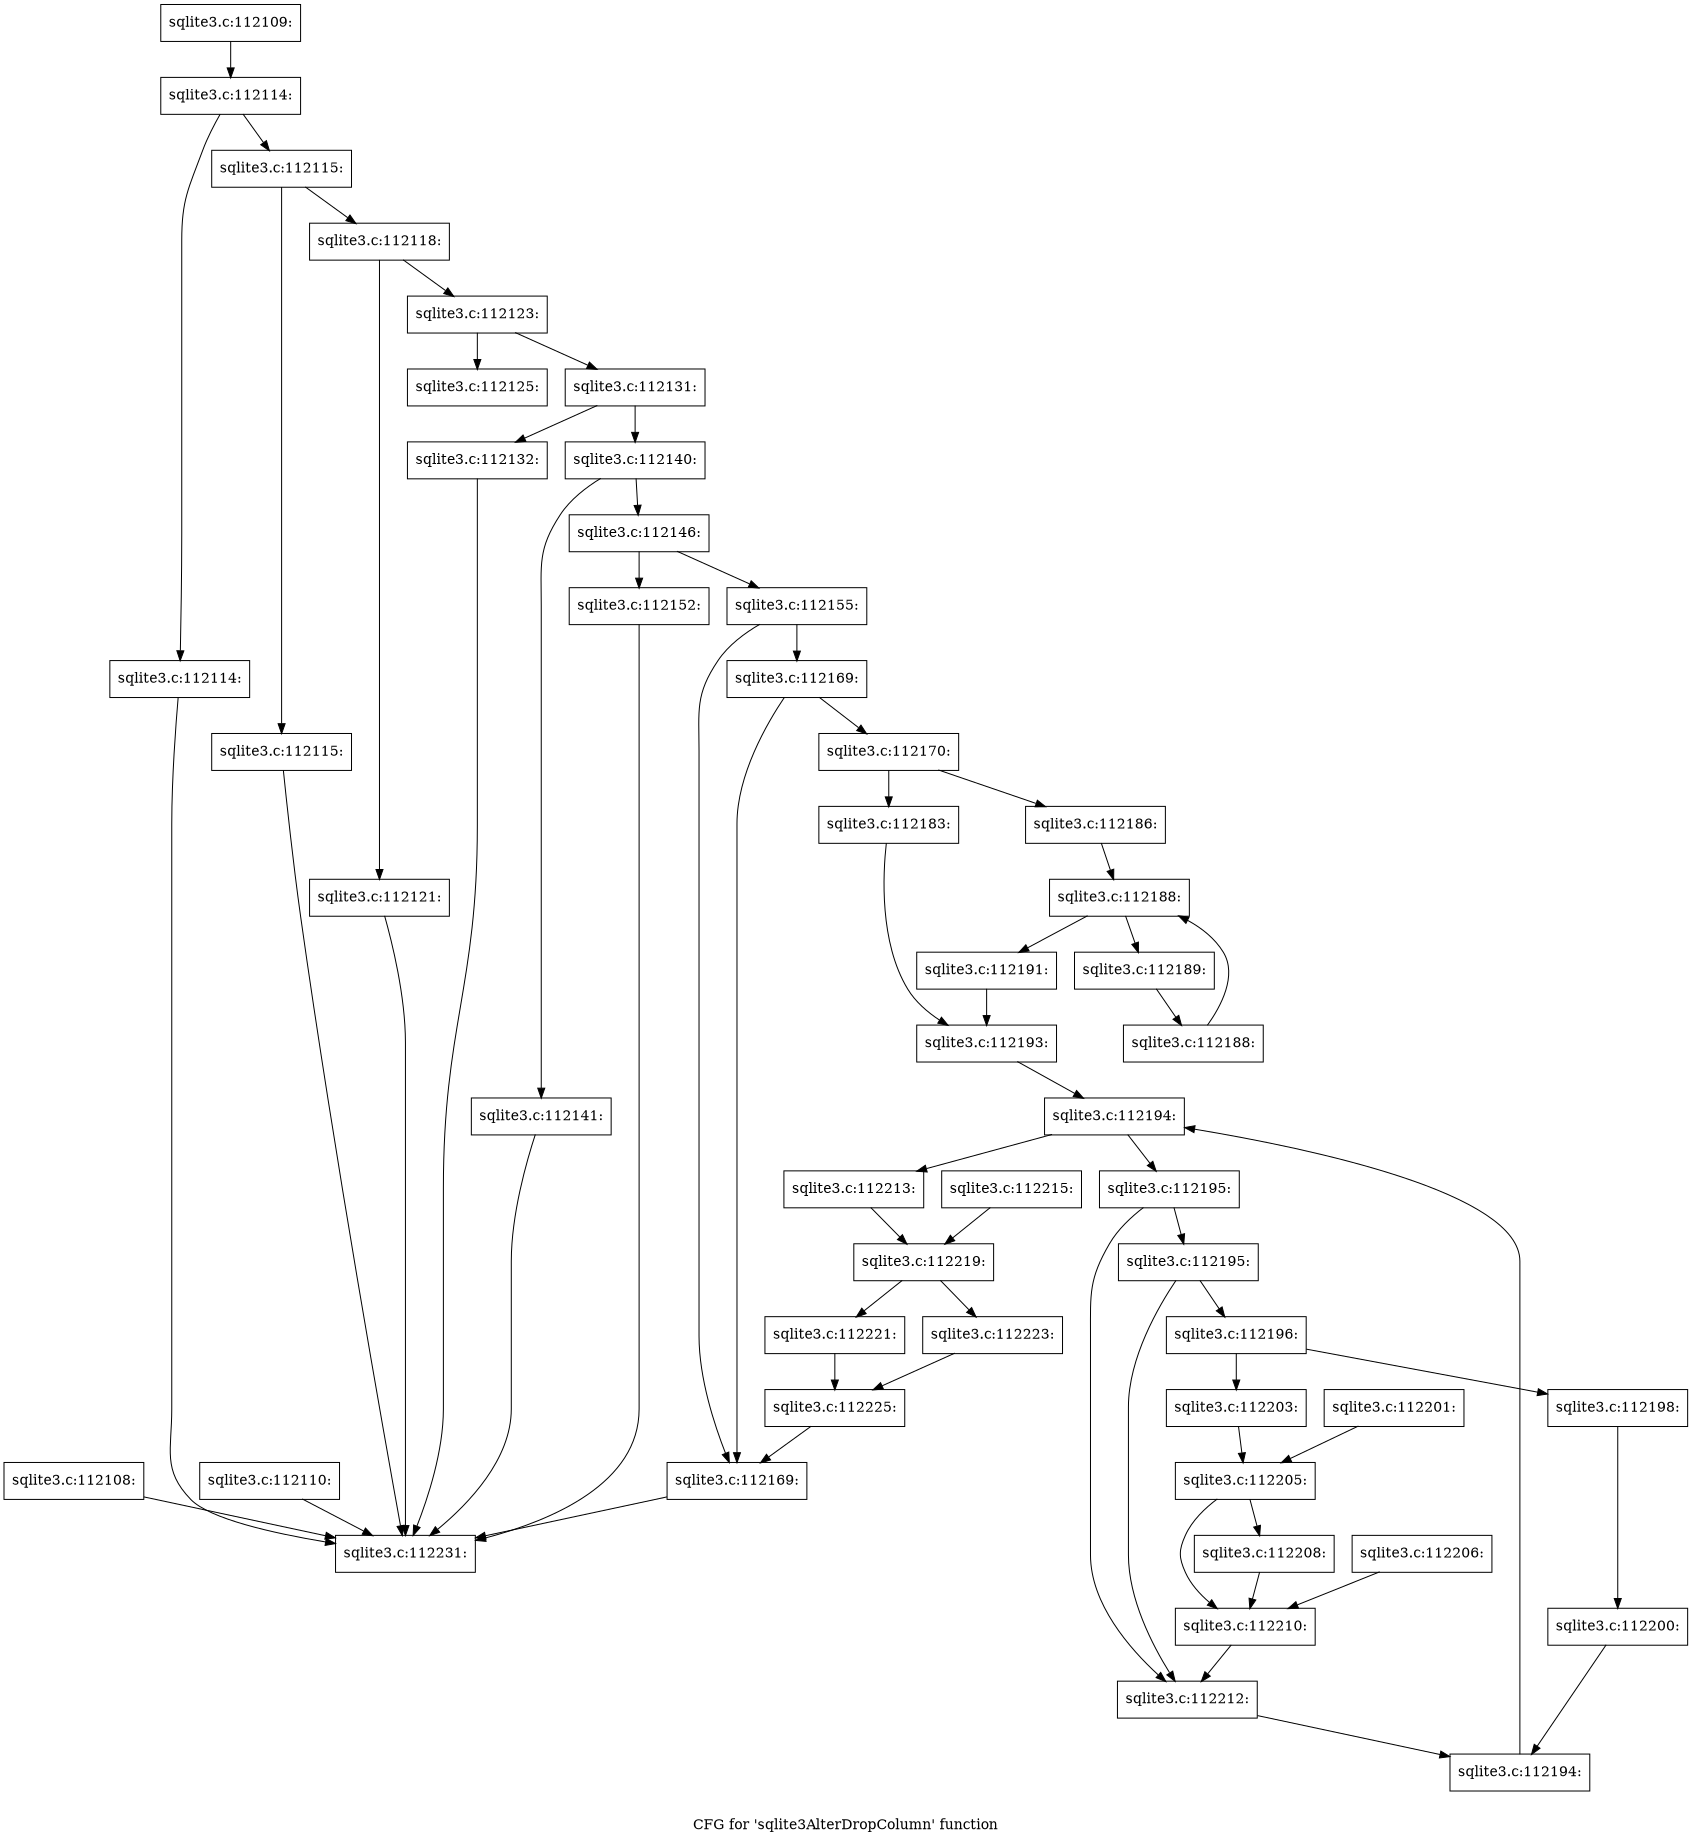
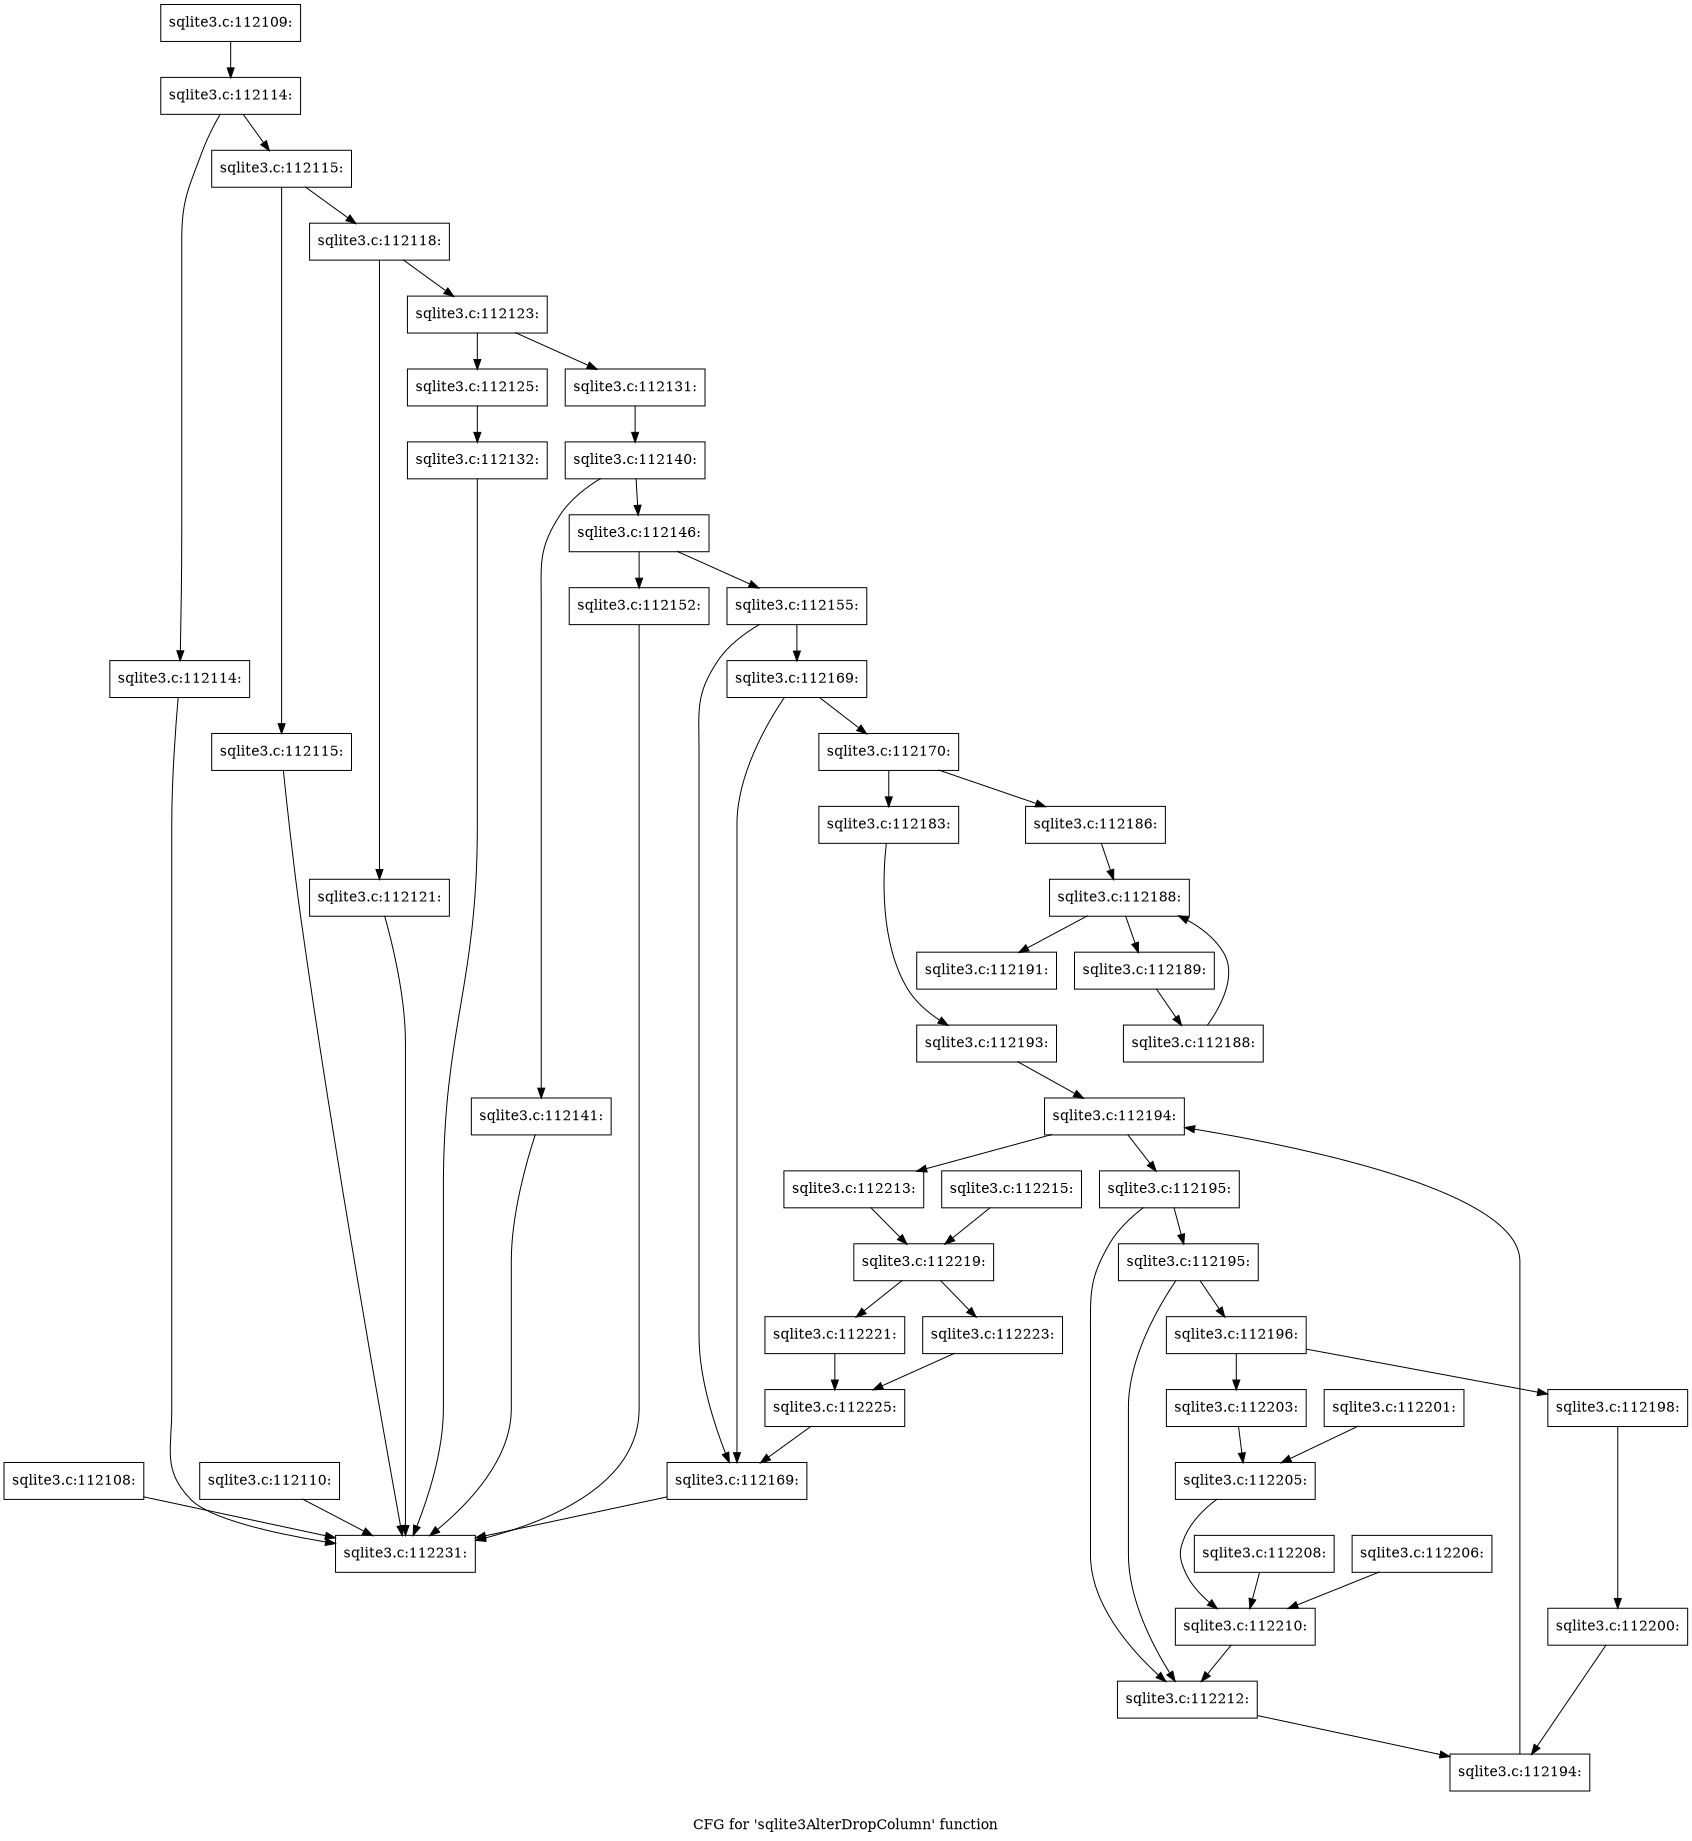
edge "sqlite3.c:112131:" -> "sqlite3.c:112132:": now "sqlite3.c:112125:" -> "sqlite3.c:112132:"
edge "sqlite3.c:112191:" -> "sqlite3.c:112193:": removed
edge "sqlite3.c:112205:" -> "sqlite3.c:112208:": removed
